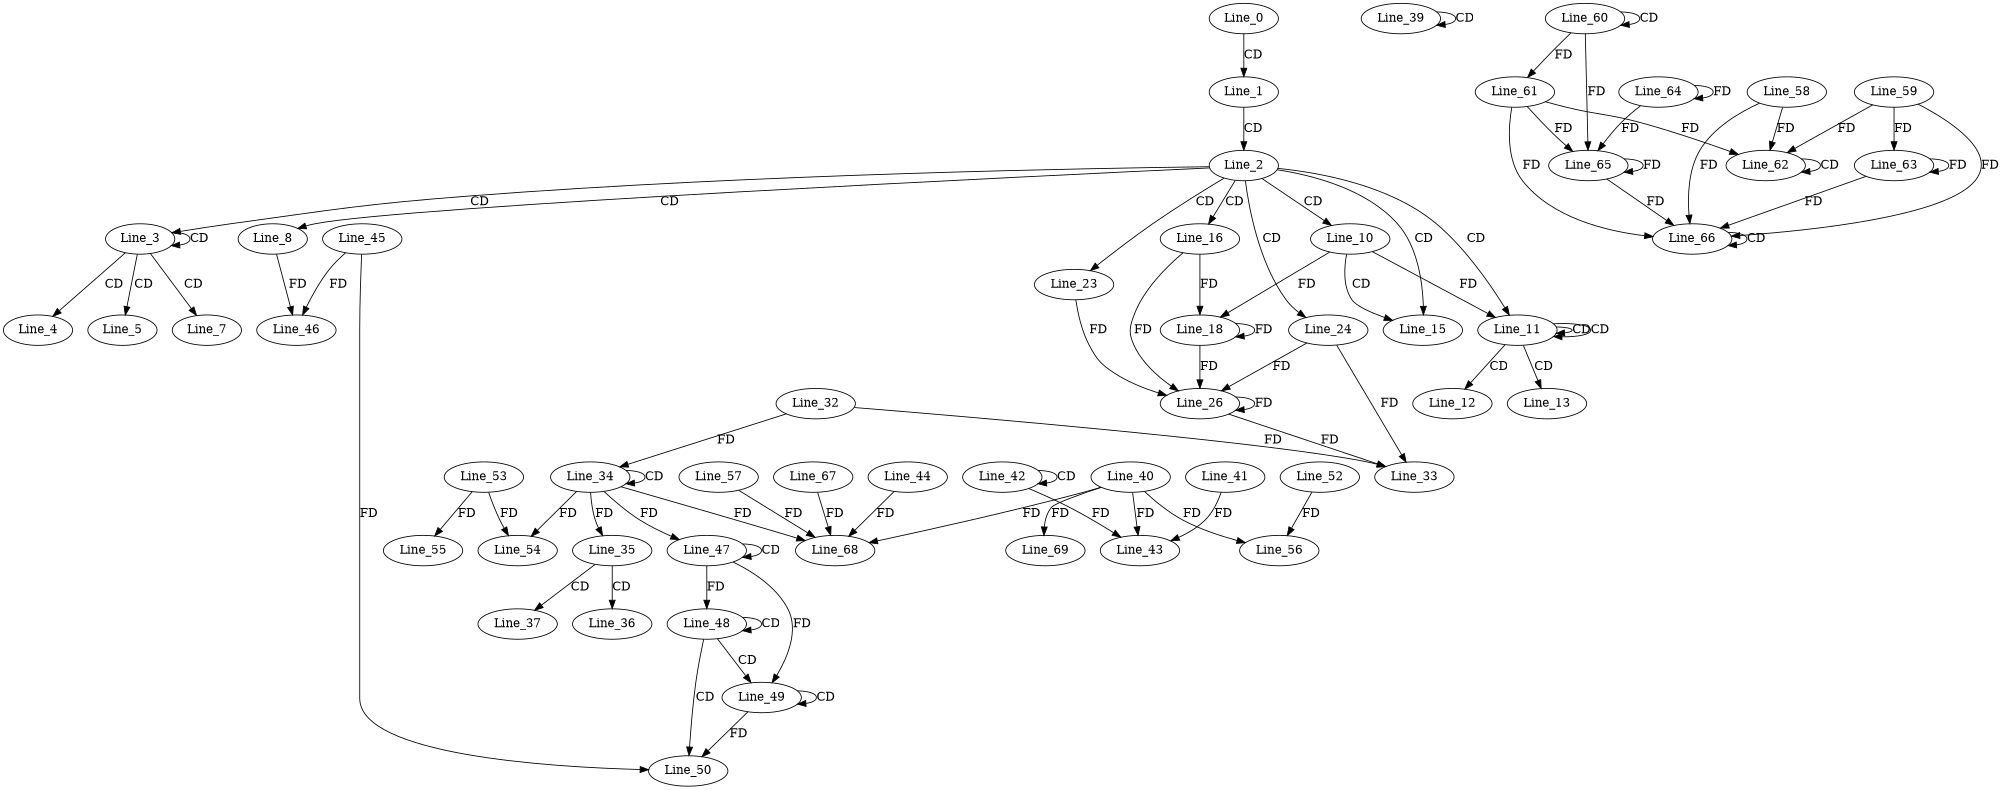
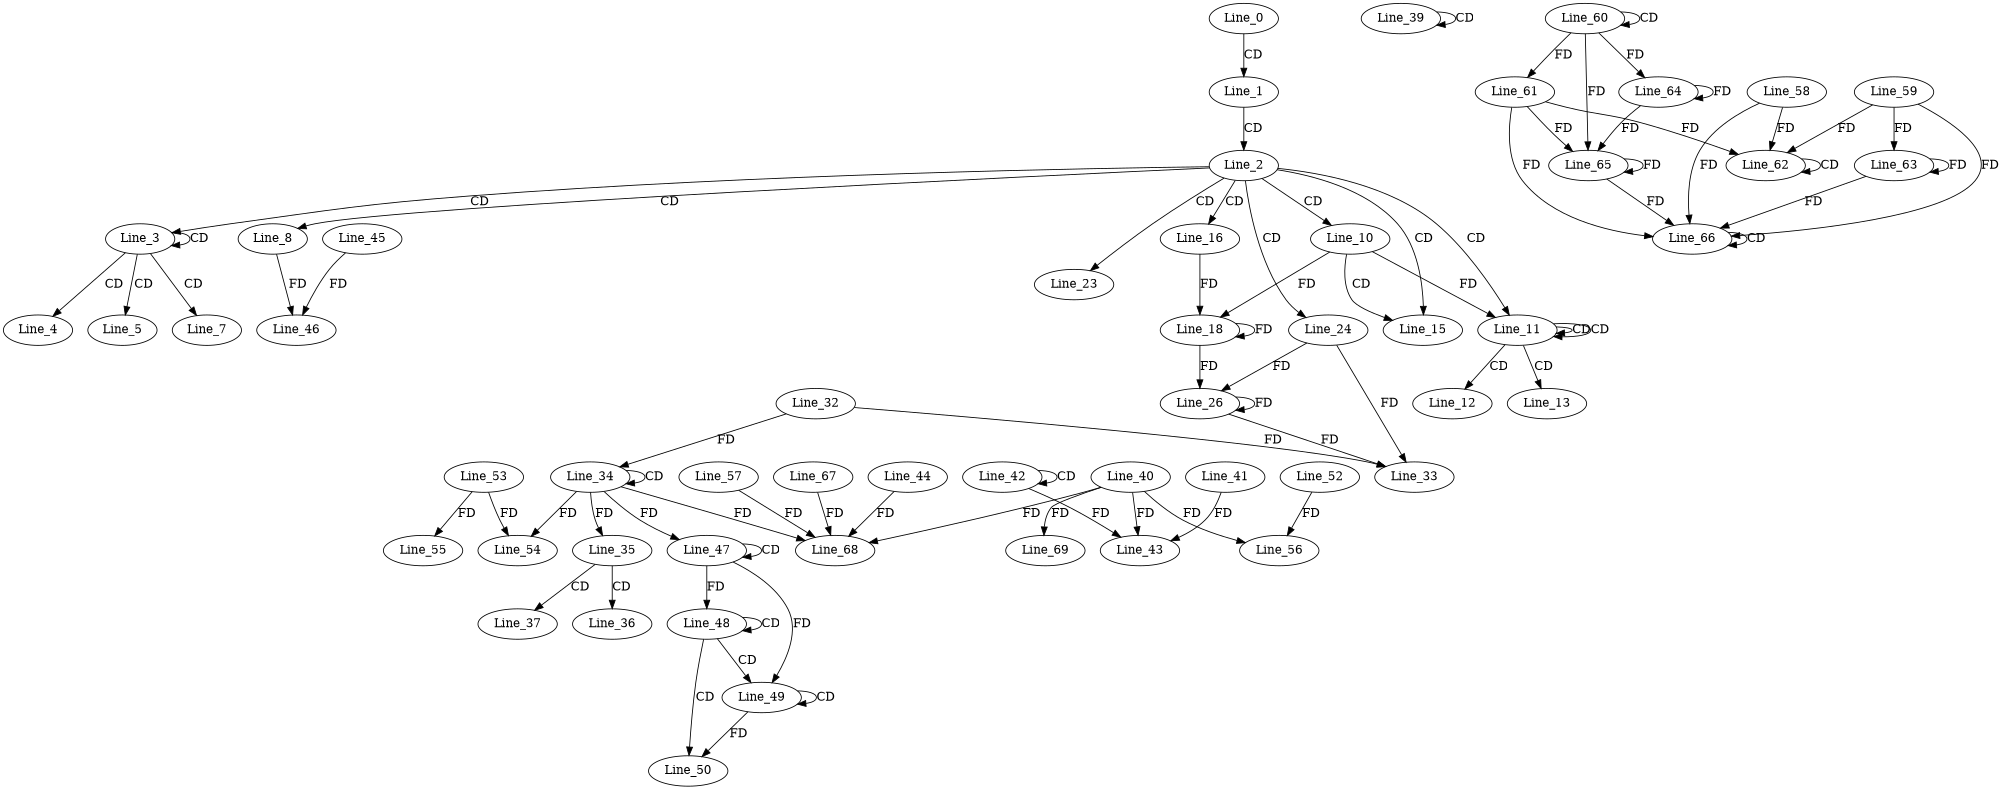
edge "Line_60" -> "Line_64": added, label "FD"
edge "Line_16" -> "Line_26": removed, label "FD"
edge "Line_23" -> "Line_26": removed, label "FD"
edge "Line_45" -> "Line_50": removed, label "FD"
